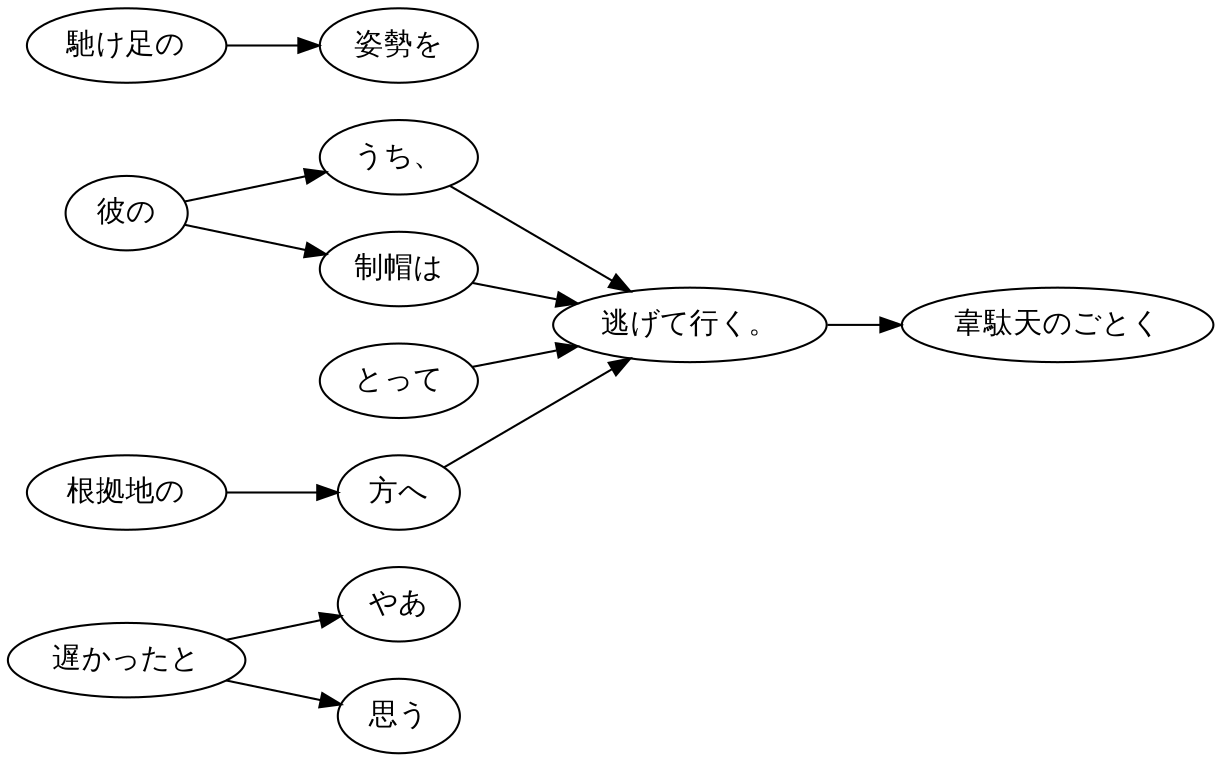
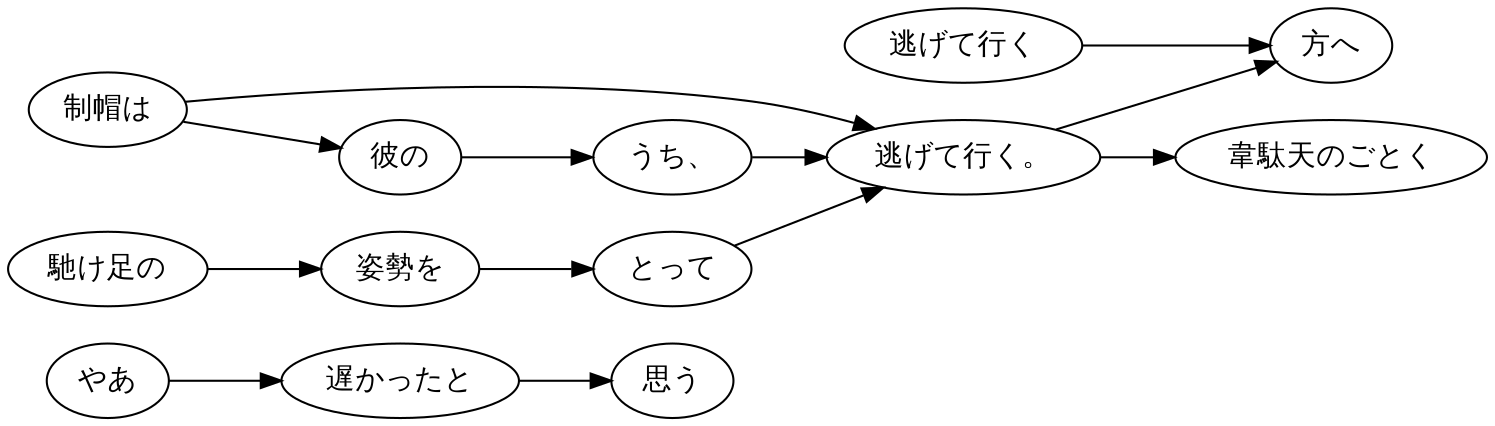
edge "彼の" -> "制帽は": reversed
edge "姿勢を" -> "とって": added
edge "方へ" -> "逃げて行く。": reversed
node "根拠地の": label "根拠地の" -> "逃げて行く"
edge "遅かったと" -> "やあ": reversed
